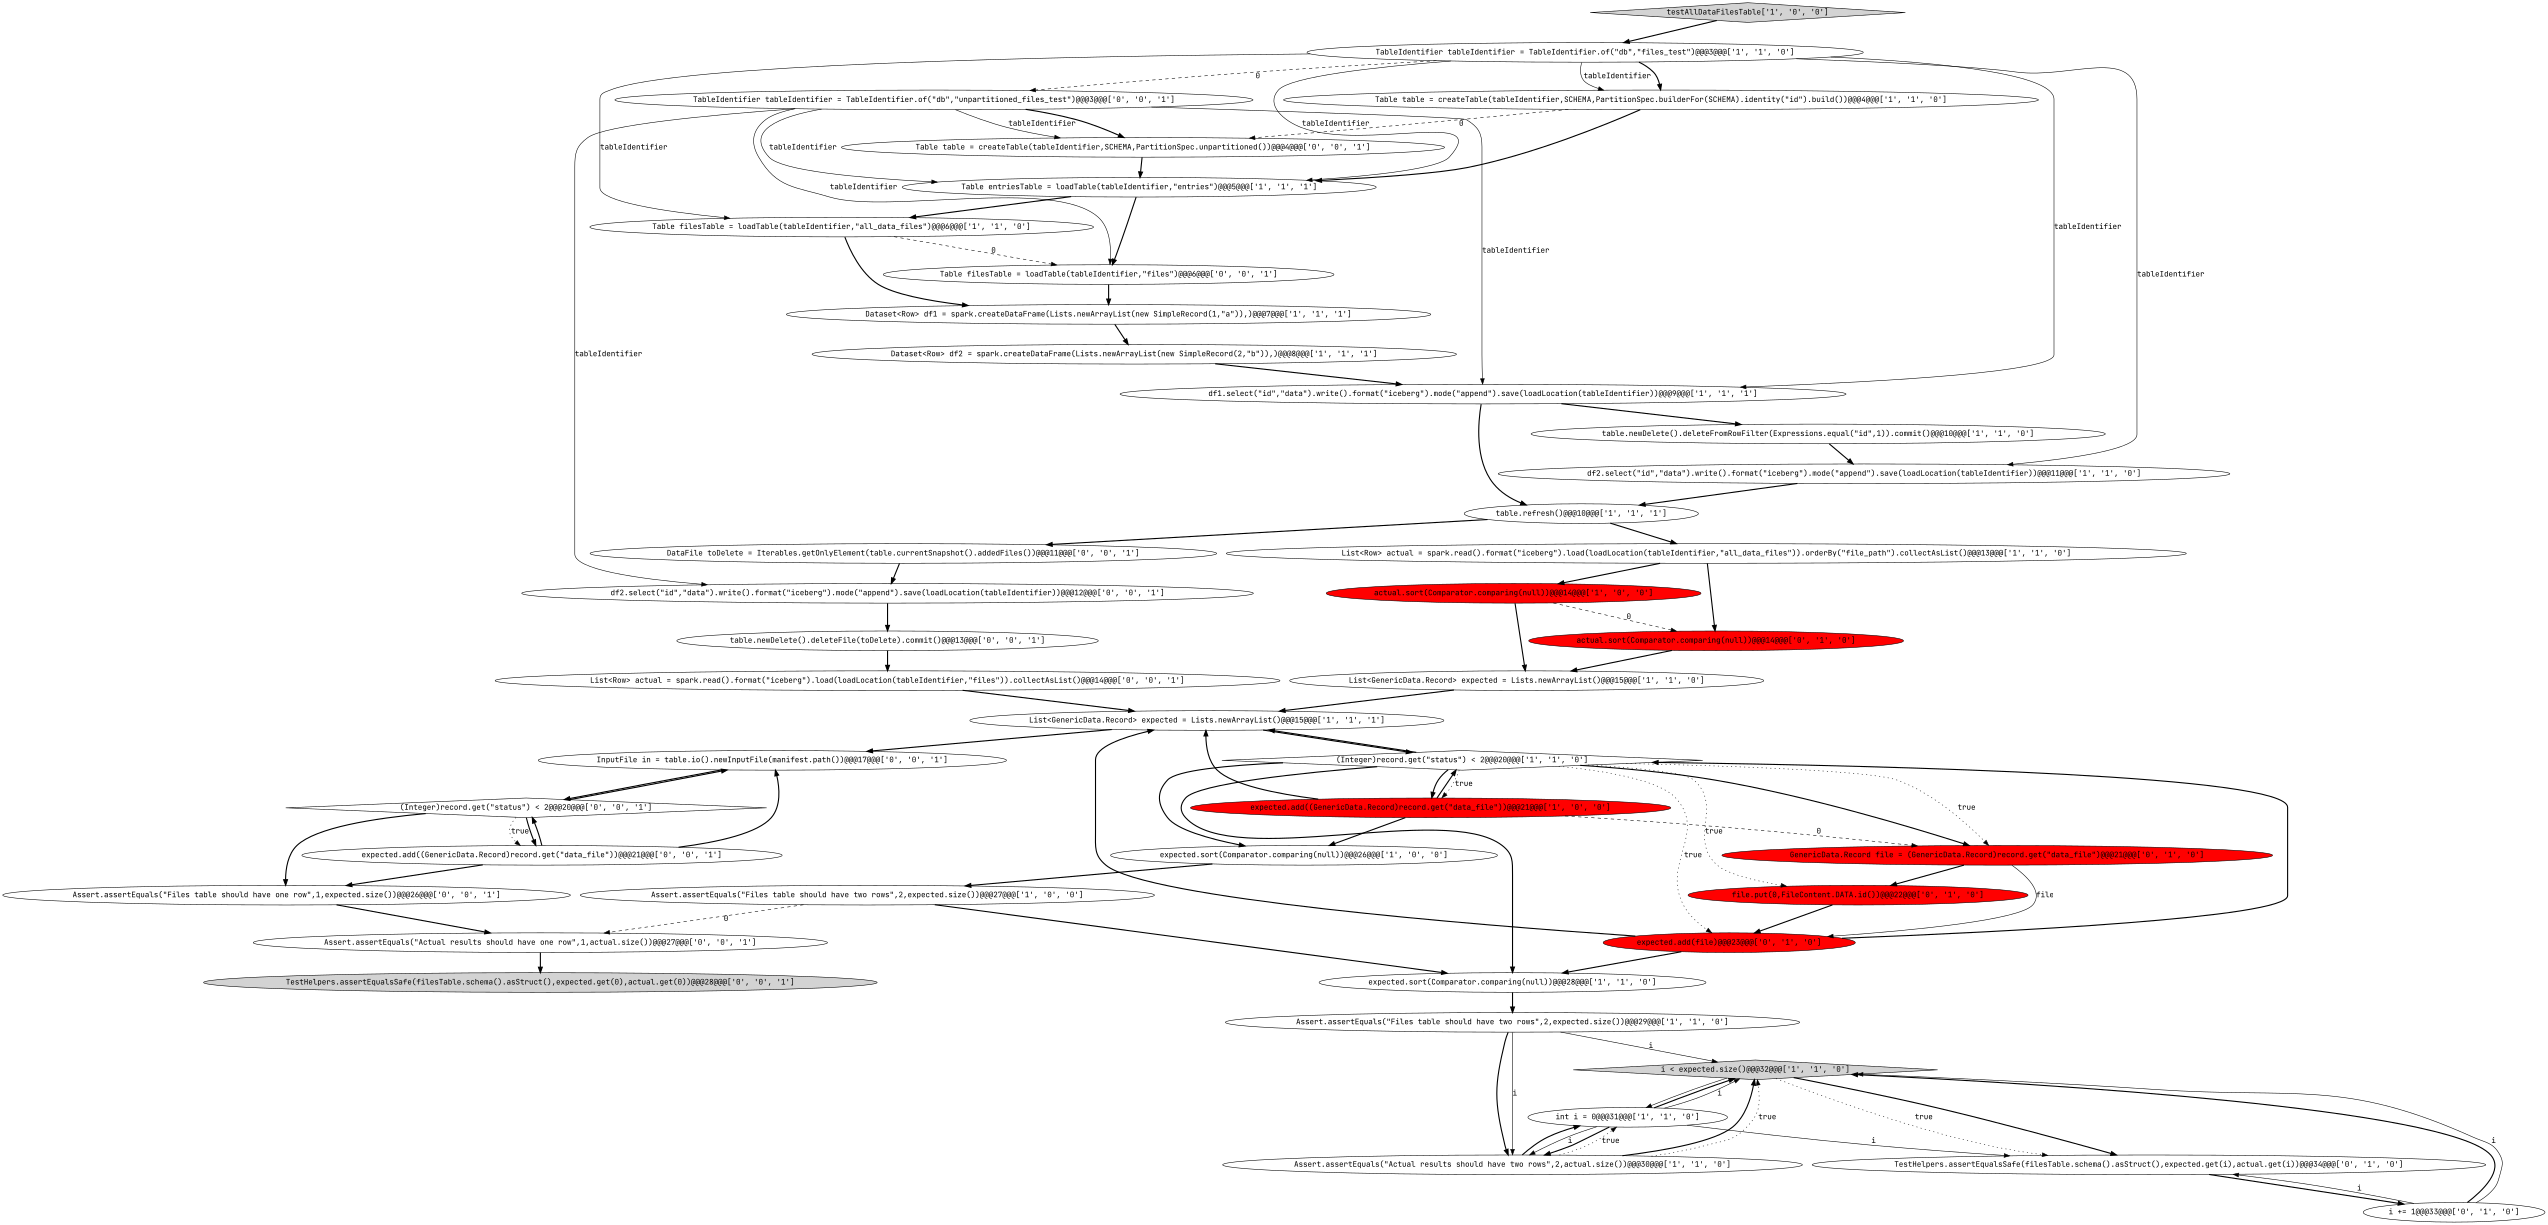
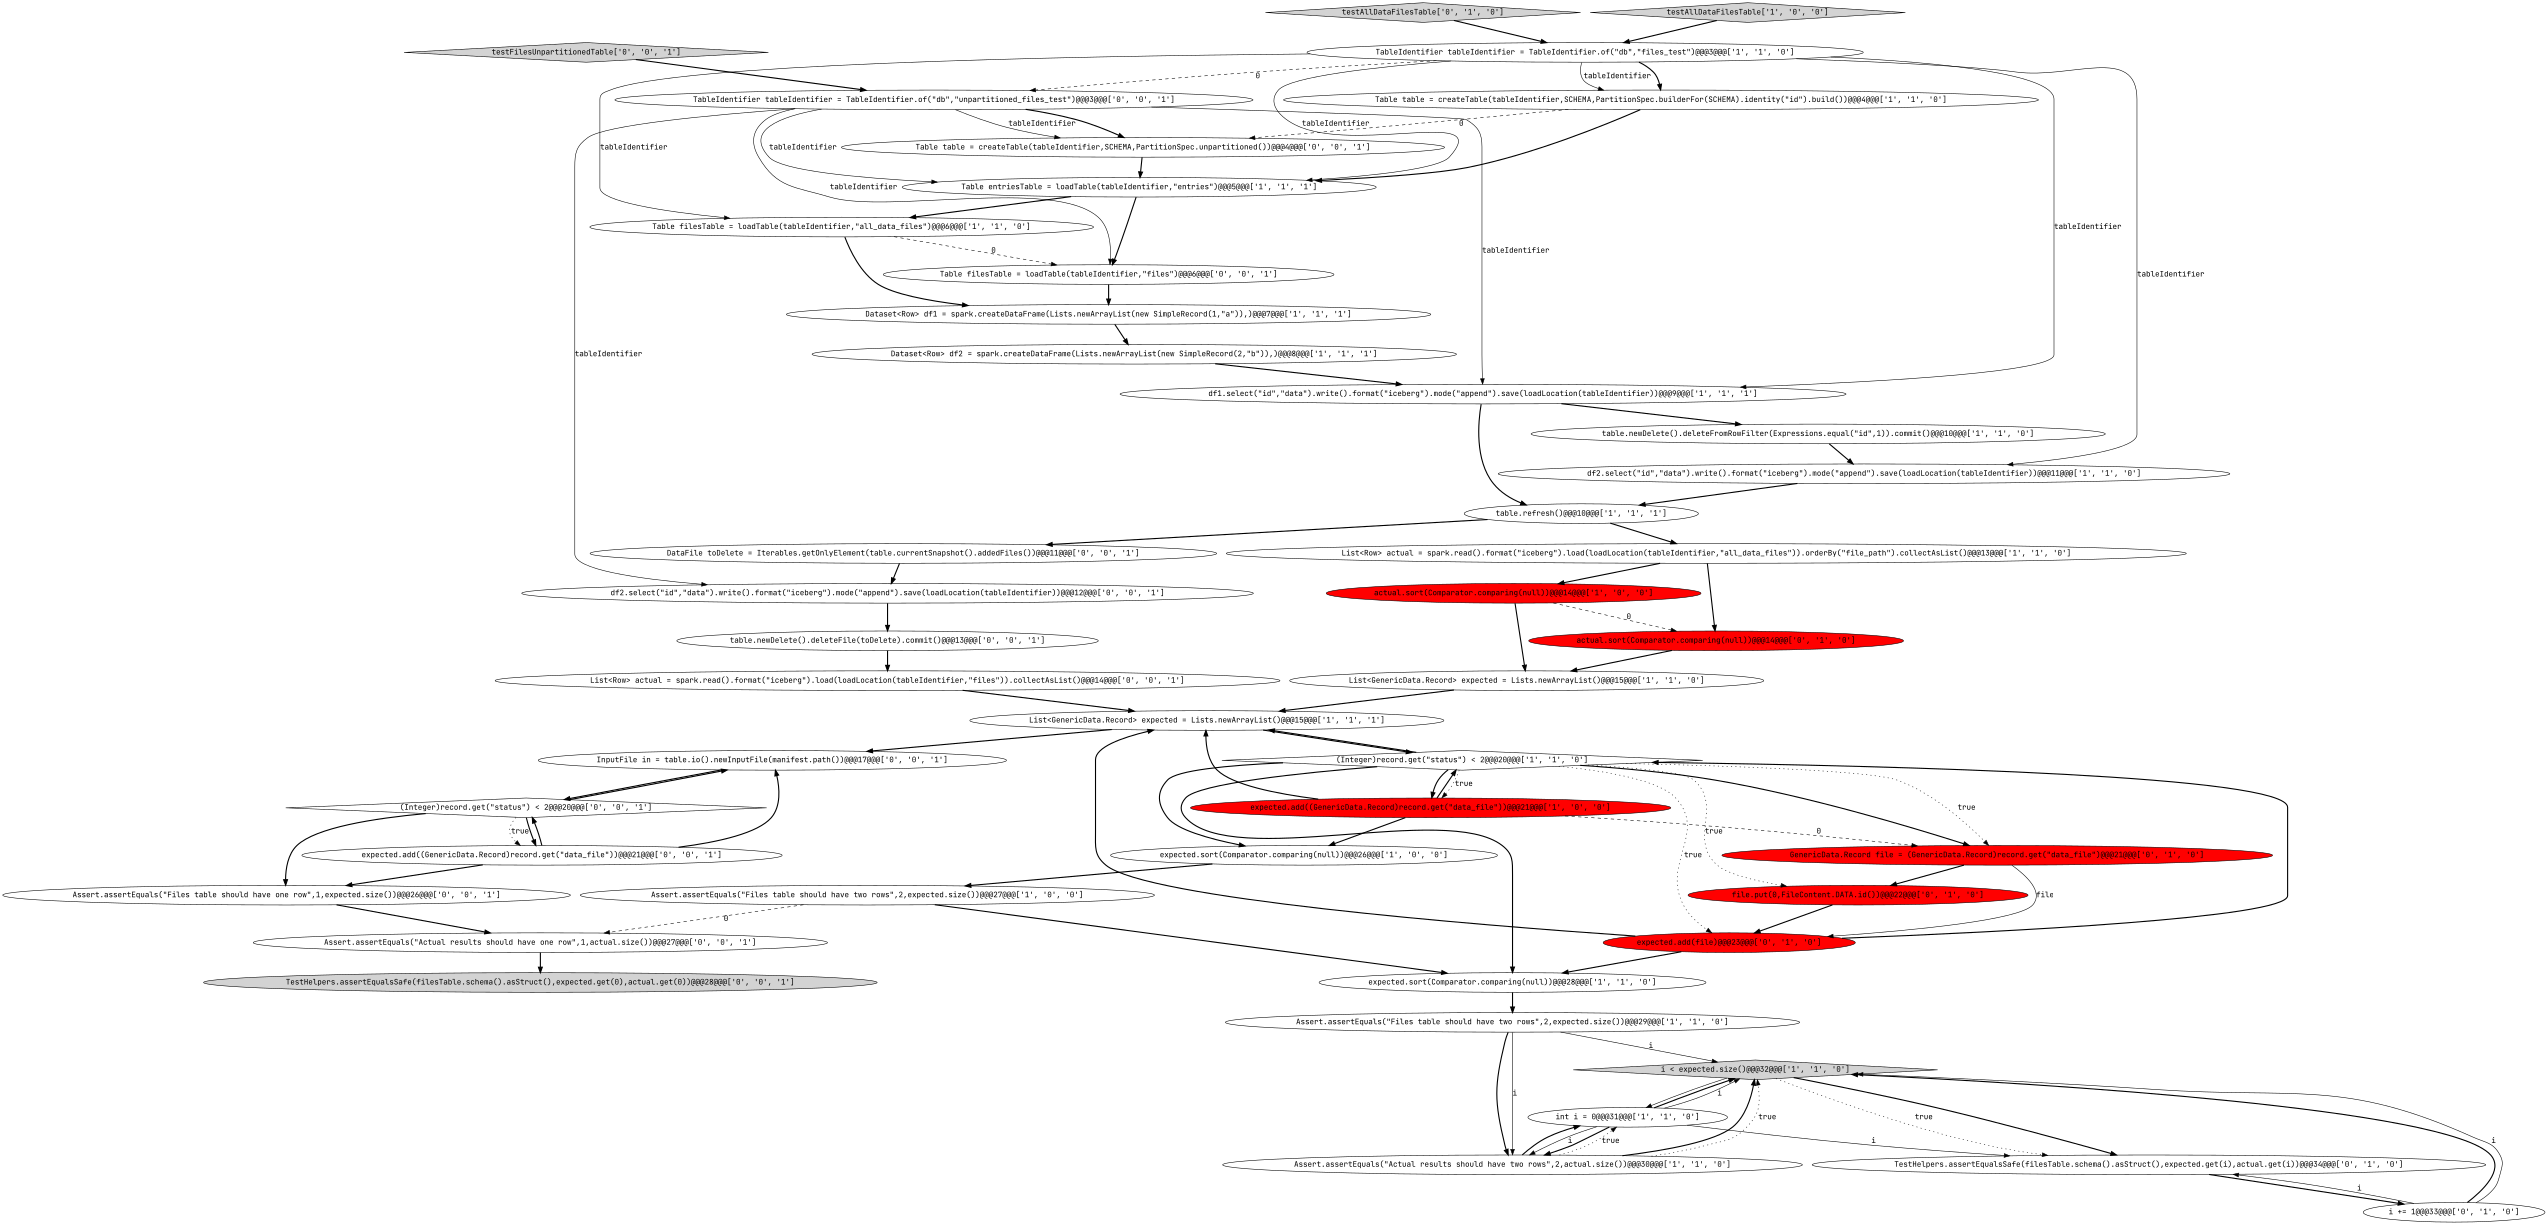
node "testAllDataFilesTable['0', '1', '0']": added
node "testFilesUnpartitionedTable['0', '0', '1']": added
